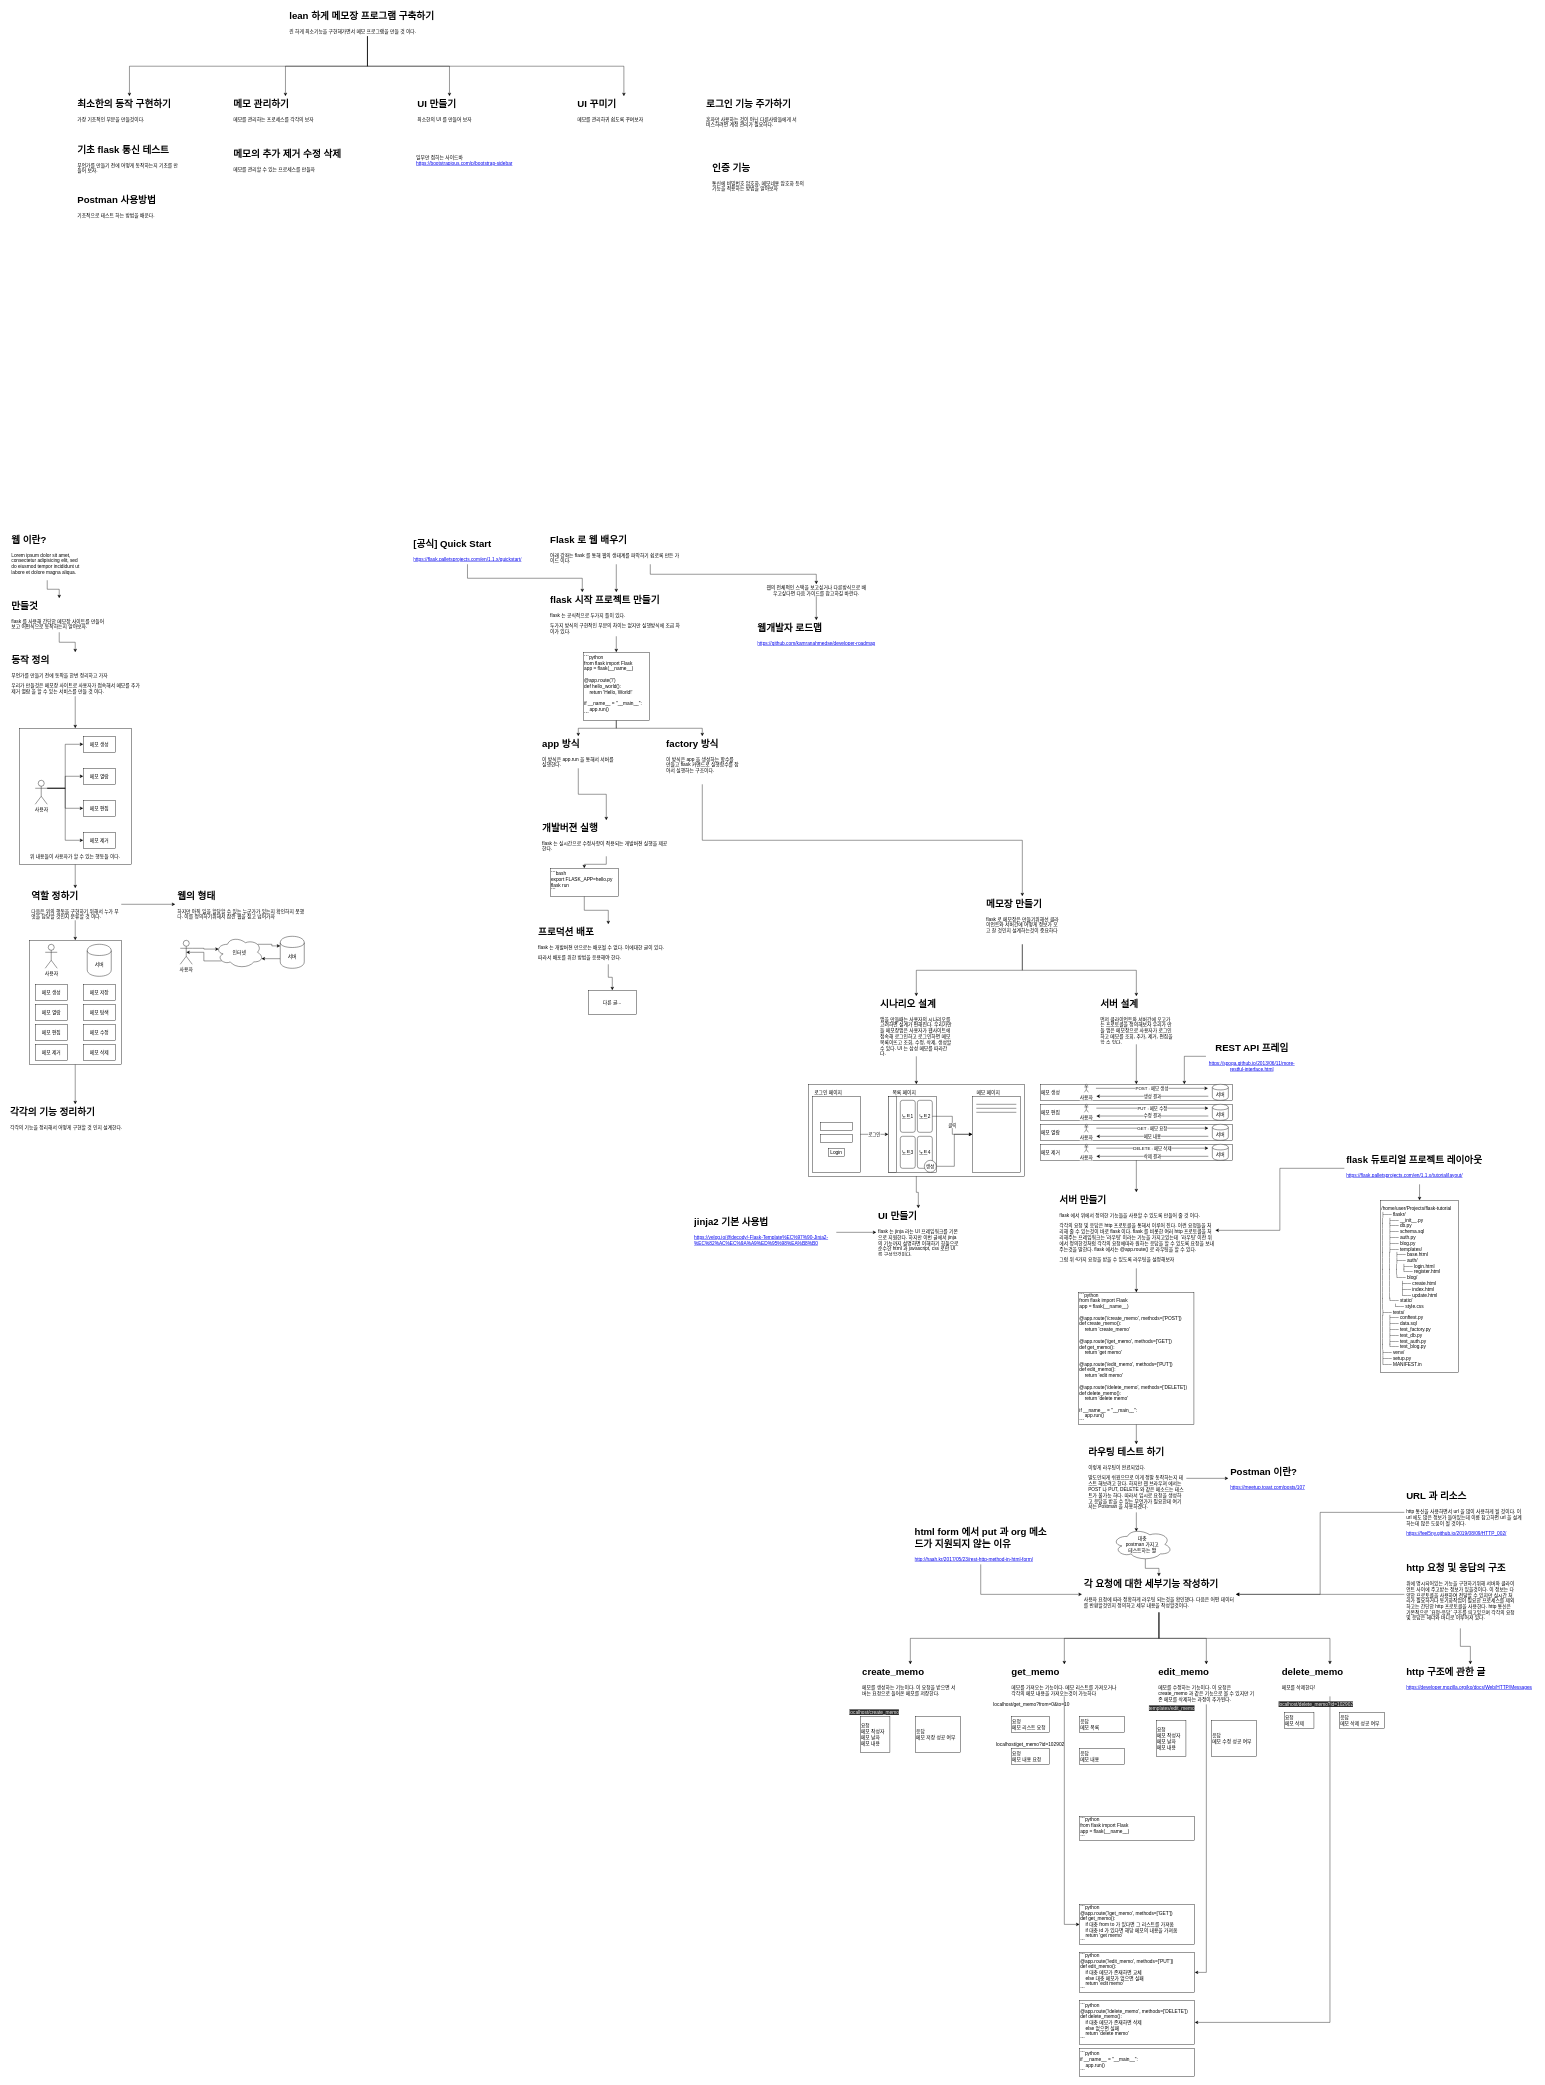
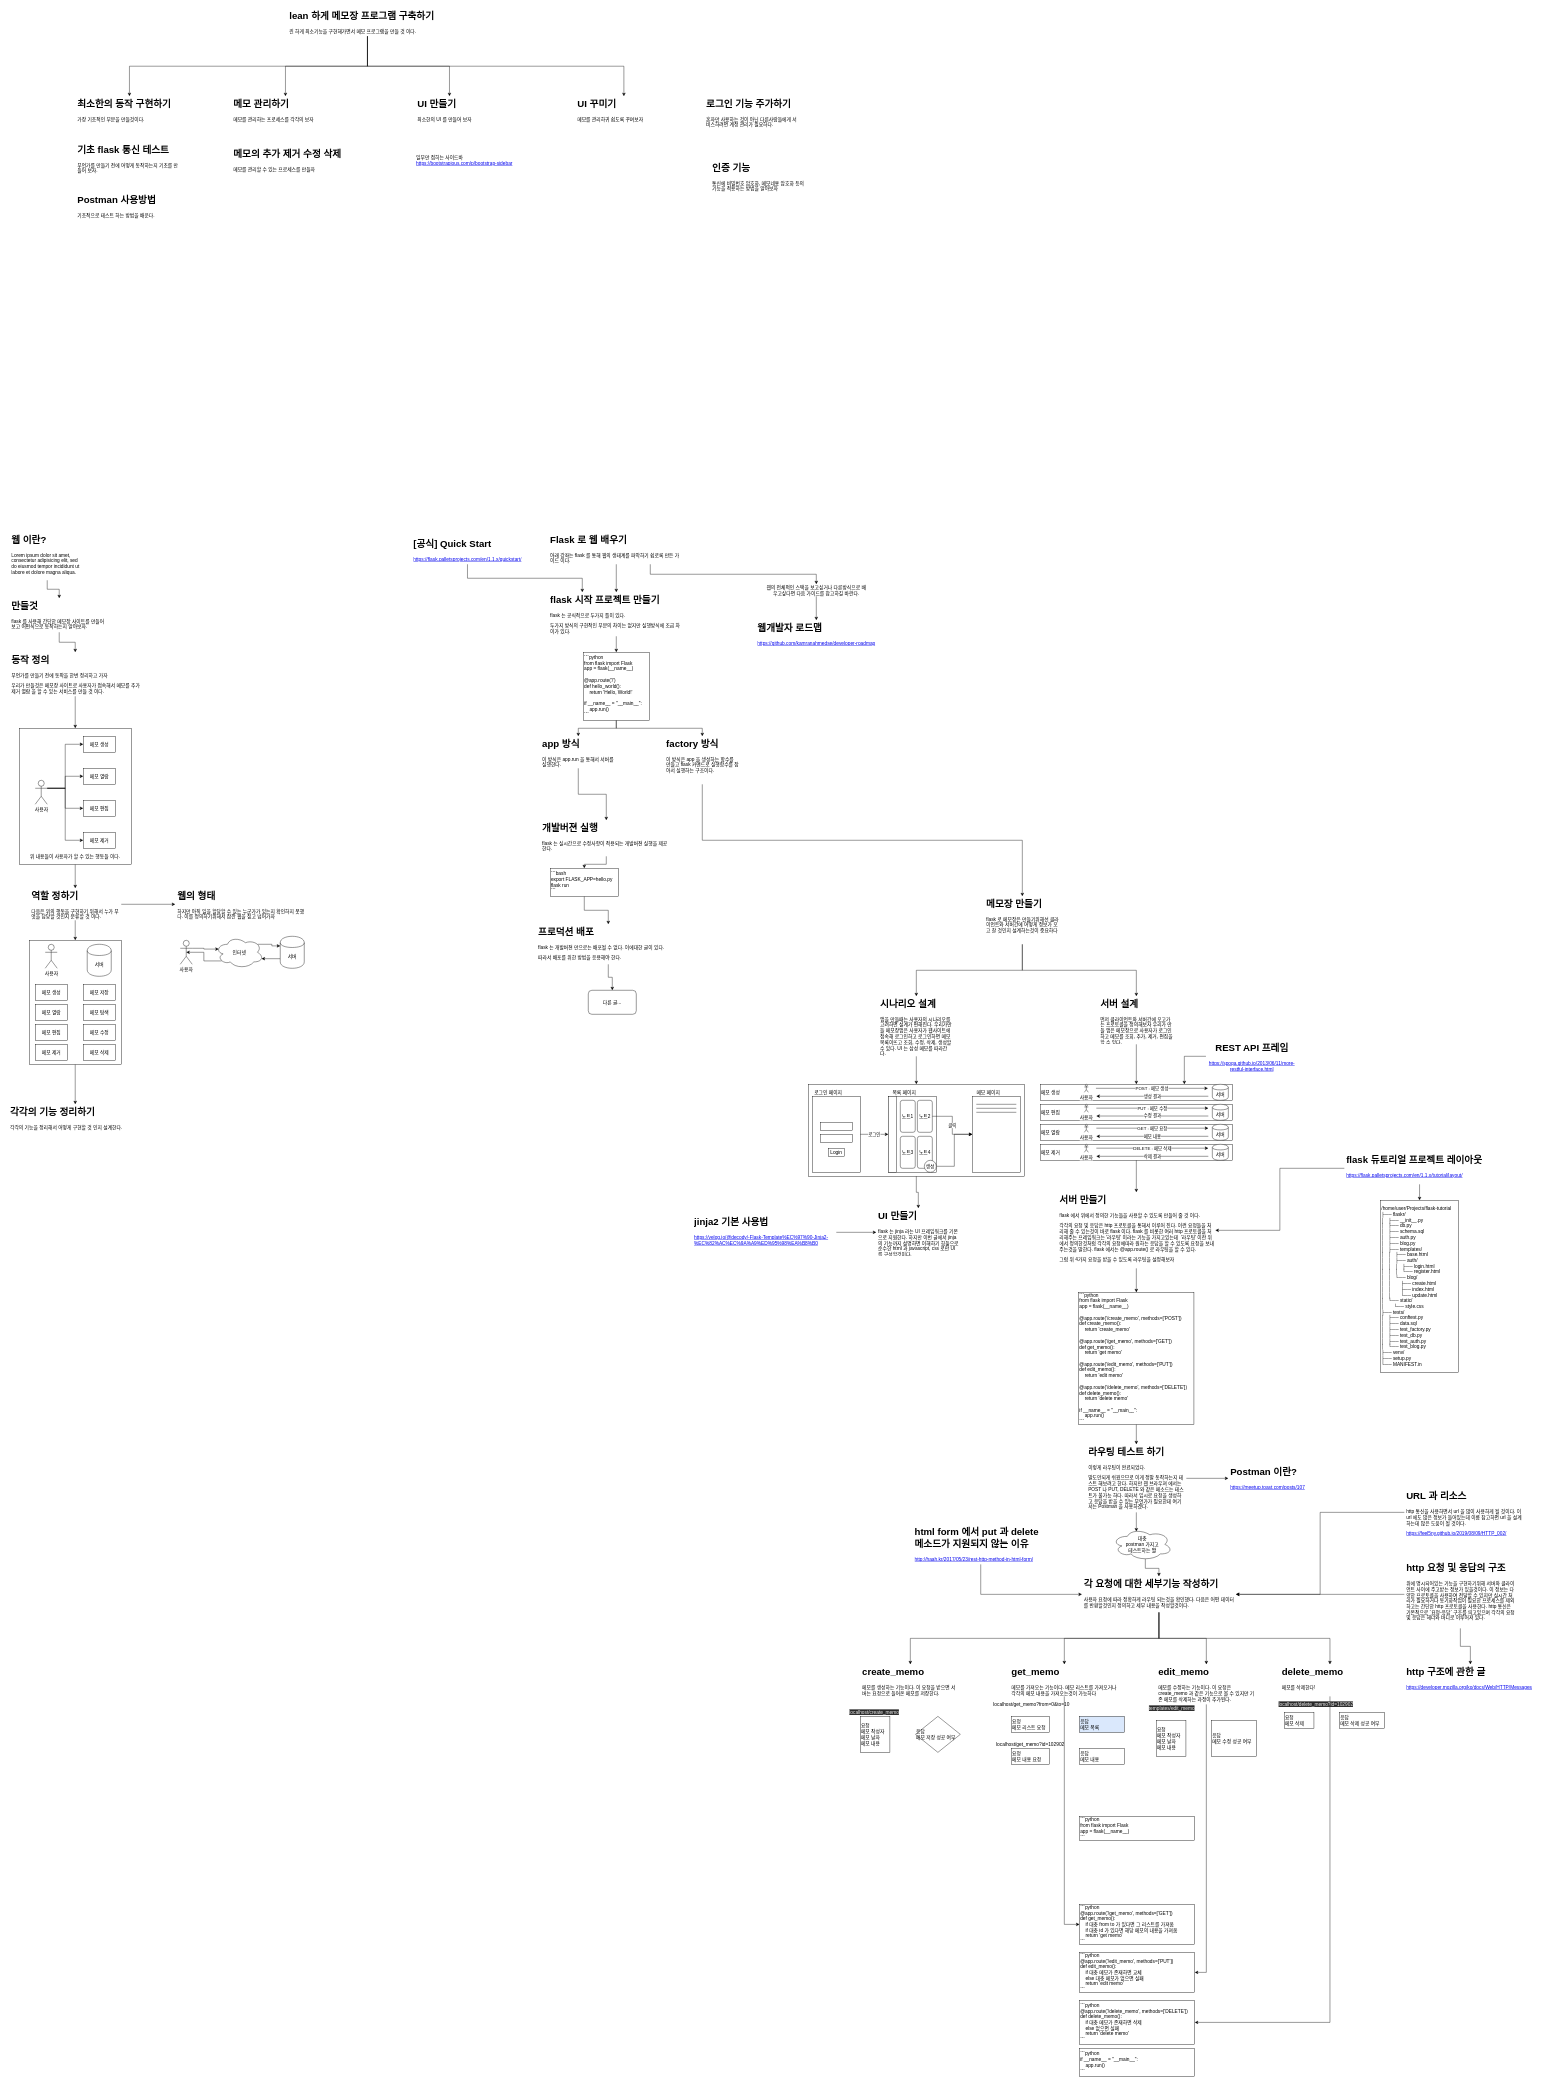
node "다른 글...": shape rectangle -> rounded rectangle
node "html form 에서 put 과 org 메소드가 지원되지 않는 이유http://haah.kr/2017/05/23/rest-http-method-in-html-form/": label "html form 에서 put 과 org 메소드가 지원되지 않는 이유http://haah.kr/2017/05/23/rest-http-method-in-html-form/" -> "html form 에서 put 과 delete 메소드가 지원되지 않는 이유http://haah.kr/2017/05/23/rest-http-method-in-html-form/"
node "응답 메모 목록": fillcolor #ffffff -> #dae8fc
node "응답 메모 저장 성공 여부": shape rectangle -> diamond
